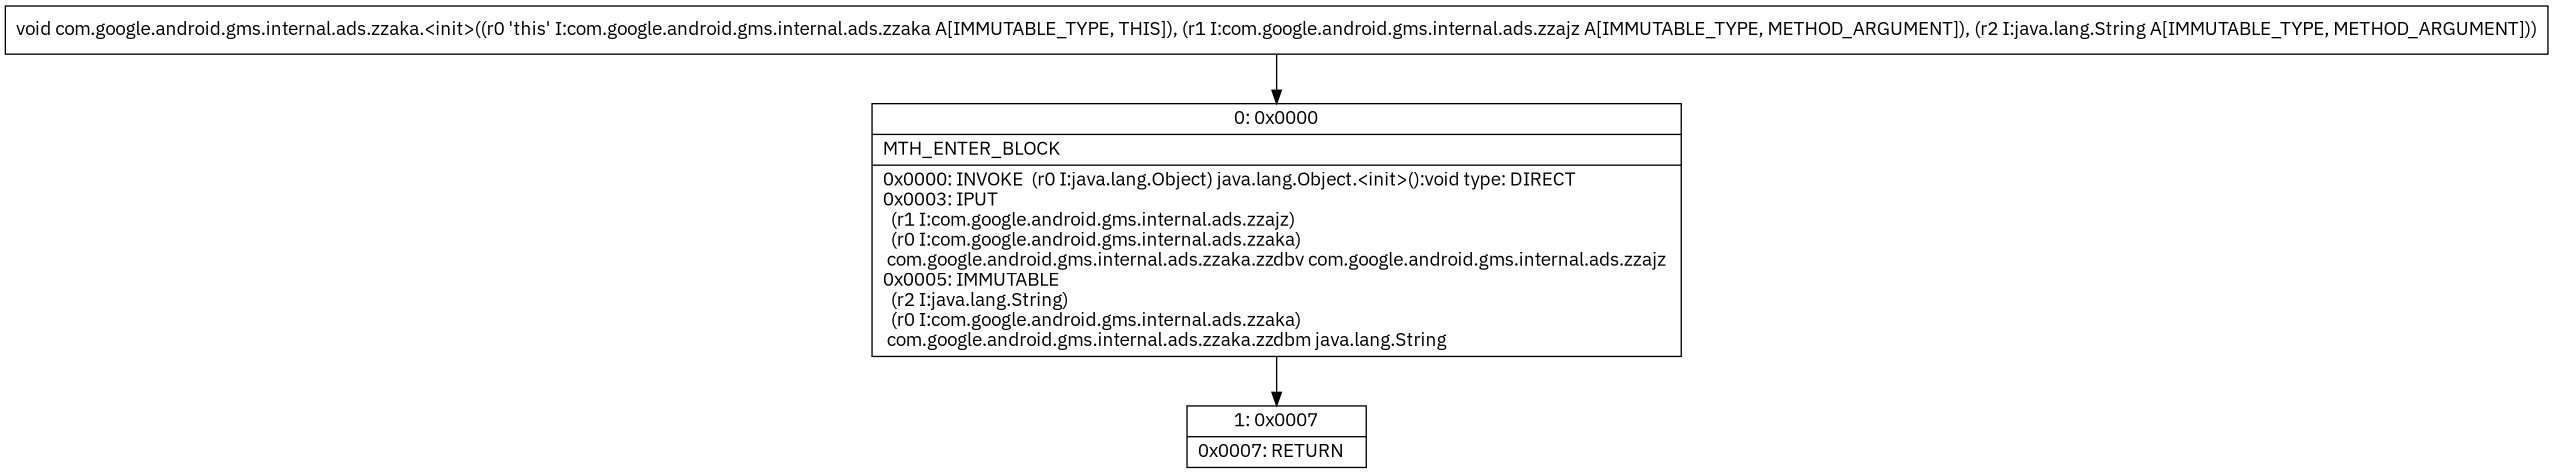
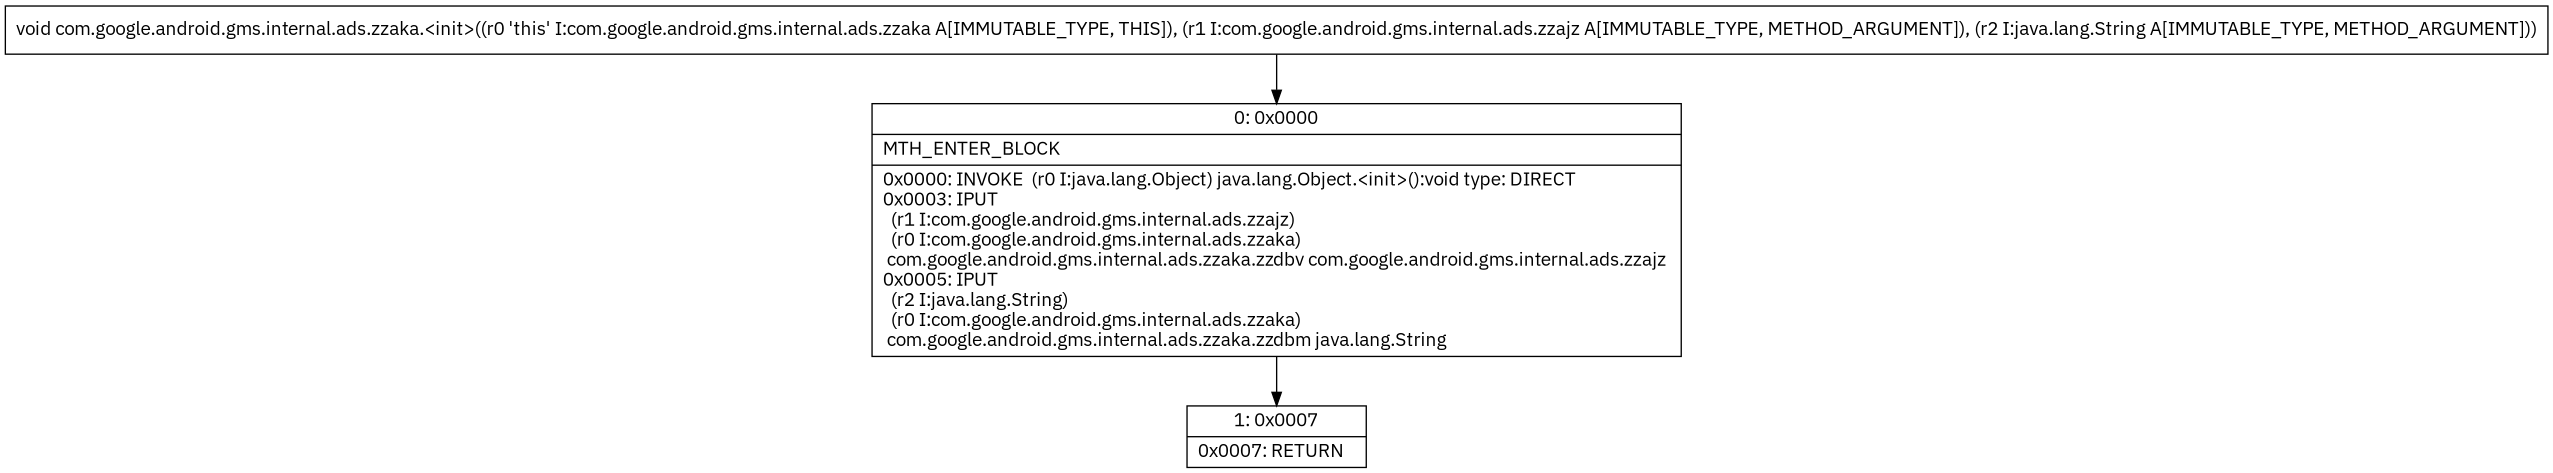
node "0: 0x0000": text "0x0005: IMMUTABLE" -> "0x0005: IPUT"
